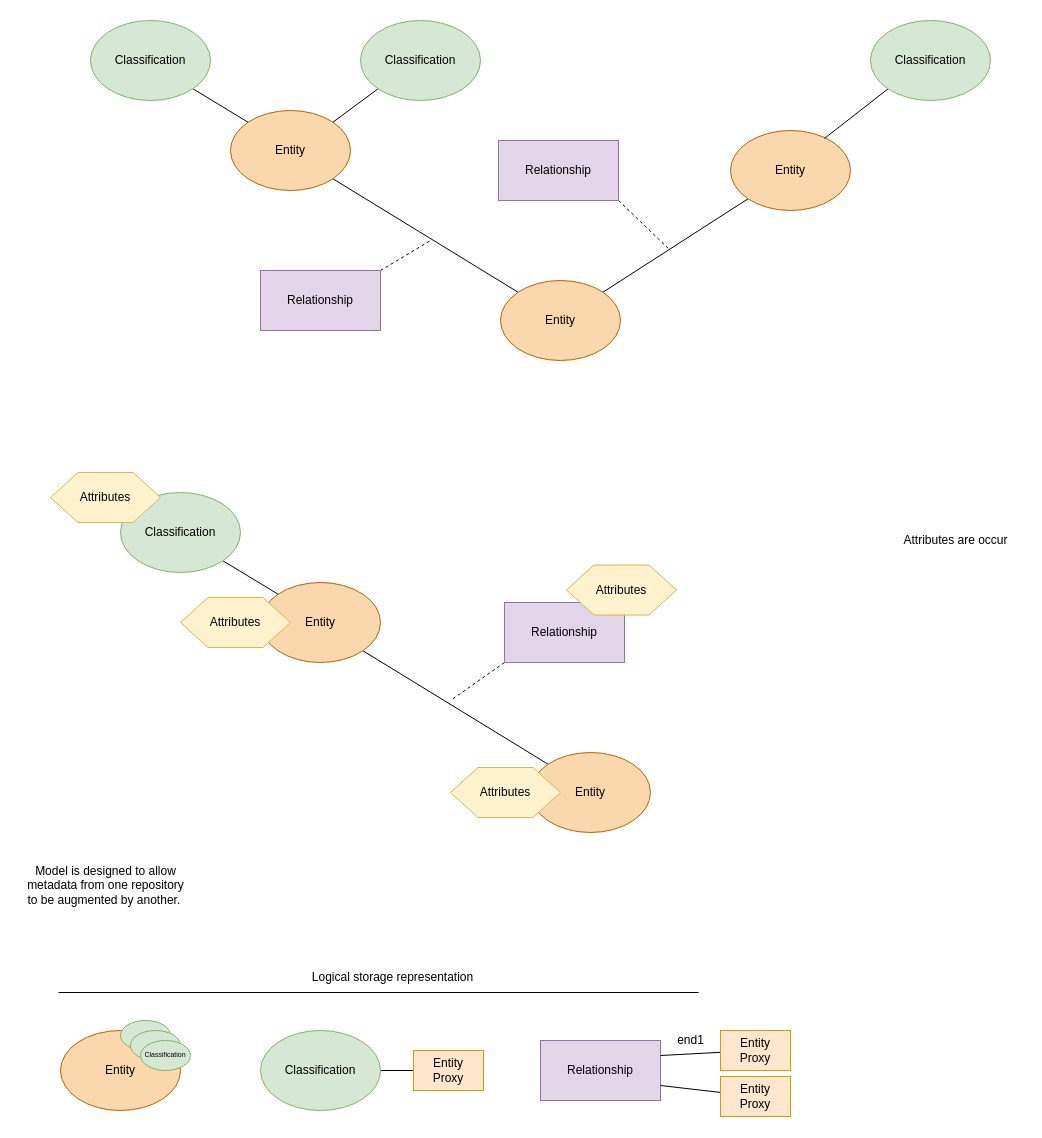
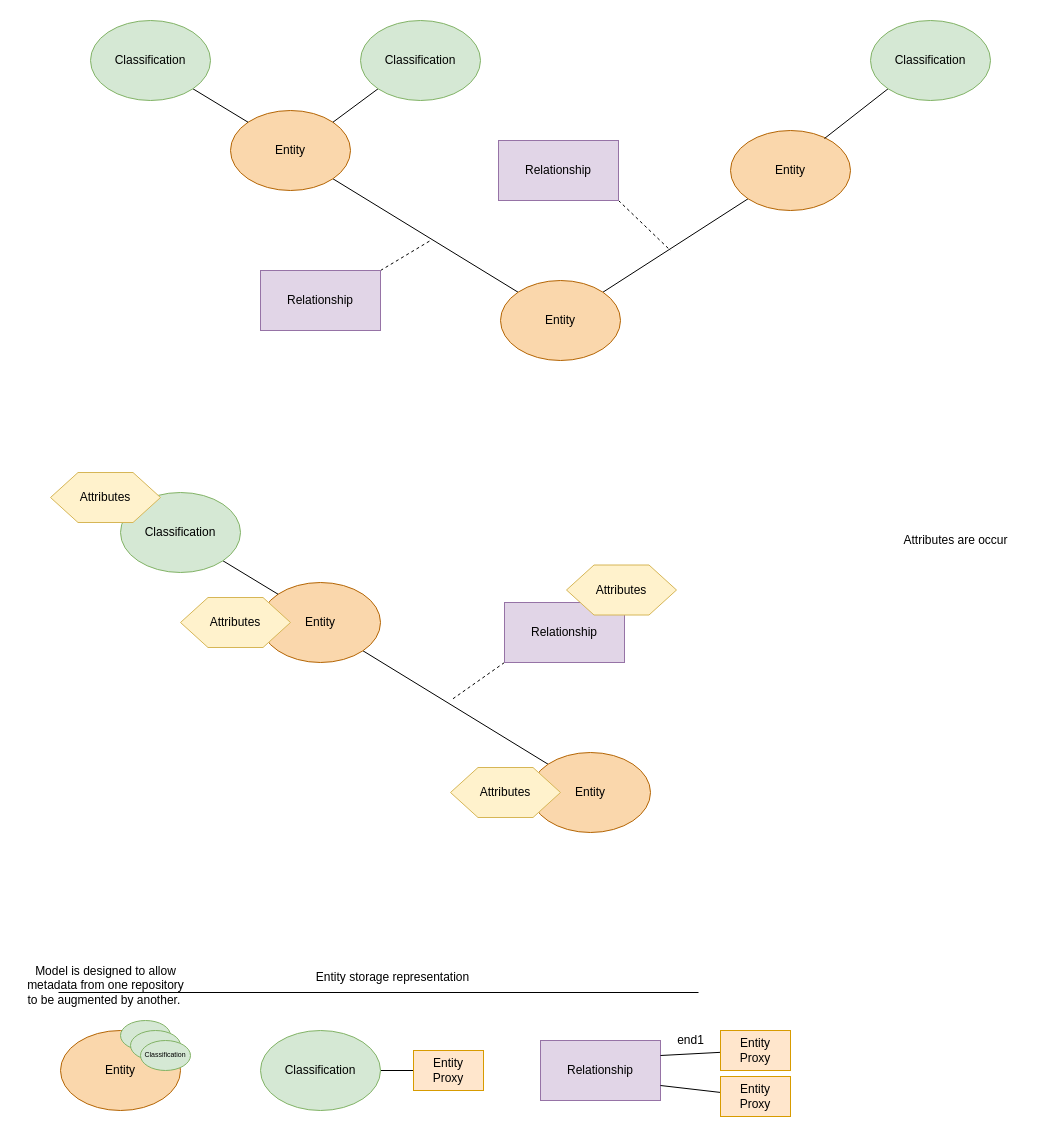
node "Model is designed to allow metadata from one repository to be augmented by another.": moved (106, 886) -> (106, 986)
node "Logical storage representation": label "Logical storage representation" -> "Entity storage representation"
